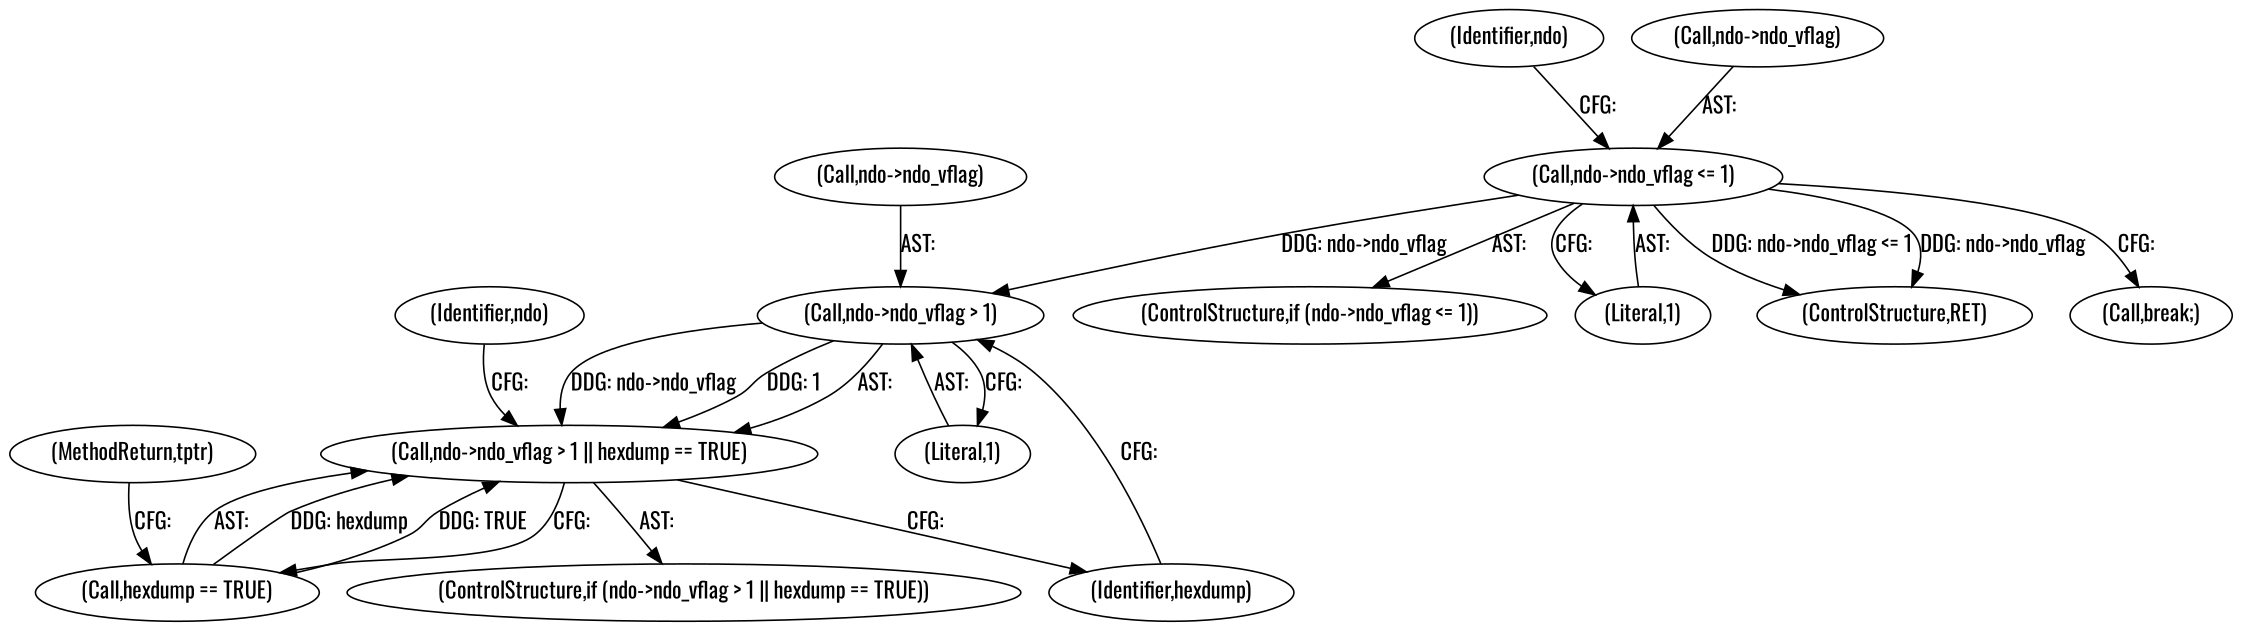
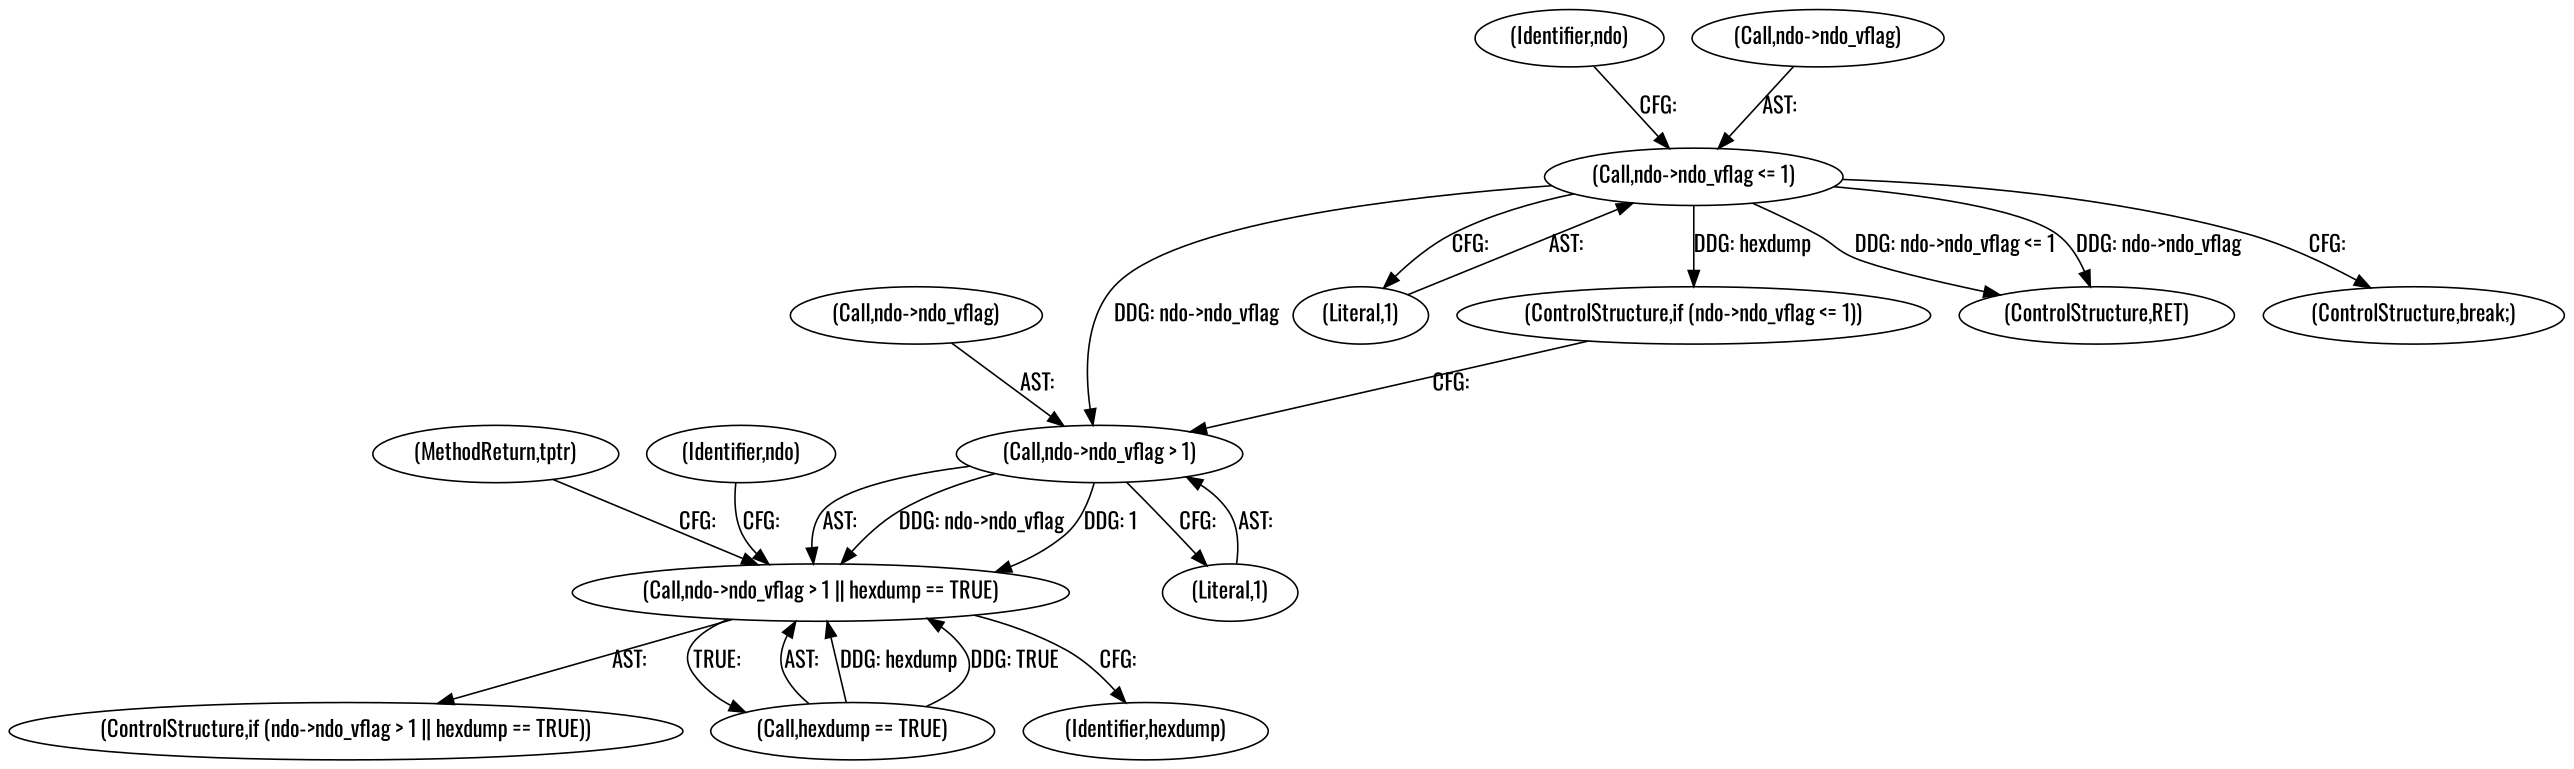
edge "(Call,ndo->ndo_vflag <= 1)" -> "(ControlStructure,if (ndo->ndo_vflag <= 1))": label "AST: " -> "DDG: hexdump"
node "(Call,break;)": label "(Call,break;)" -> "(ControlStructure,break;)"
edge "(Identifier,hexdump)" -> "(Call,ndo->ndo_vflag > 1)": now "(ControlStructure,if (ndo->ndo_vflag <= 1))" -> "(Call,ndo->ndo_vflag > 1)"
edge "(MethodReturn,tptr)" -> "(Call,hexdump == TRUE)": now "(MethodReturn,tptr)" -> "(Call,ndo->ndo_vflag > 1 || hexdump == TRUE)"
edge "(Call,ndo->ndo_vflag > 1 || hexdump == TRUE)" -> "(Call,hexdump == TRUE)": label "CFG: " -> "TRUE: "
